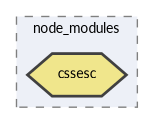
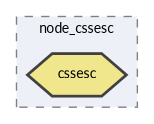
cluster "node_modules": label "node_modules" -> "node_cssesc"
